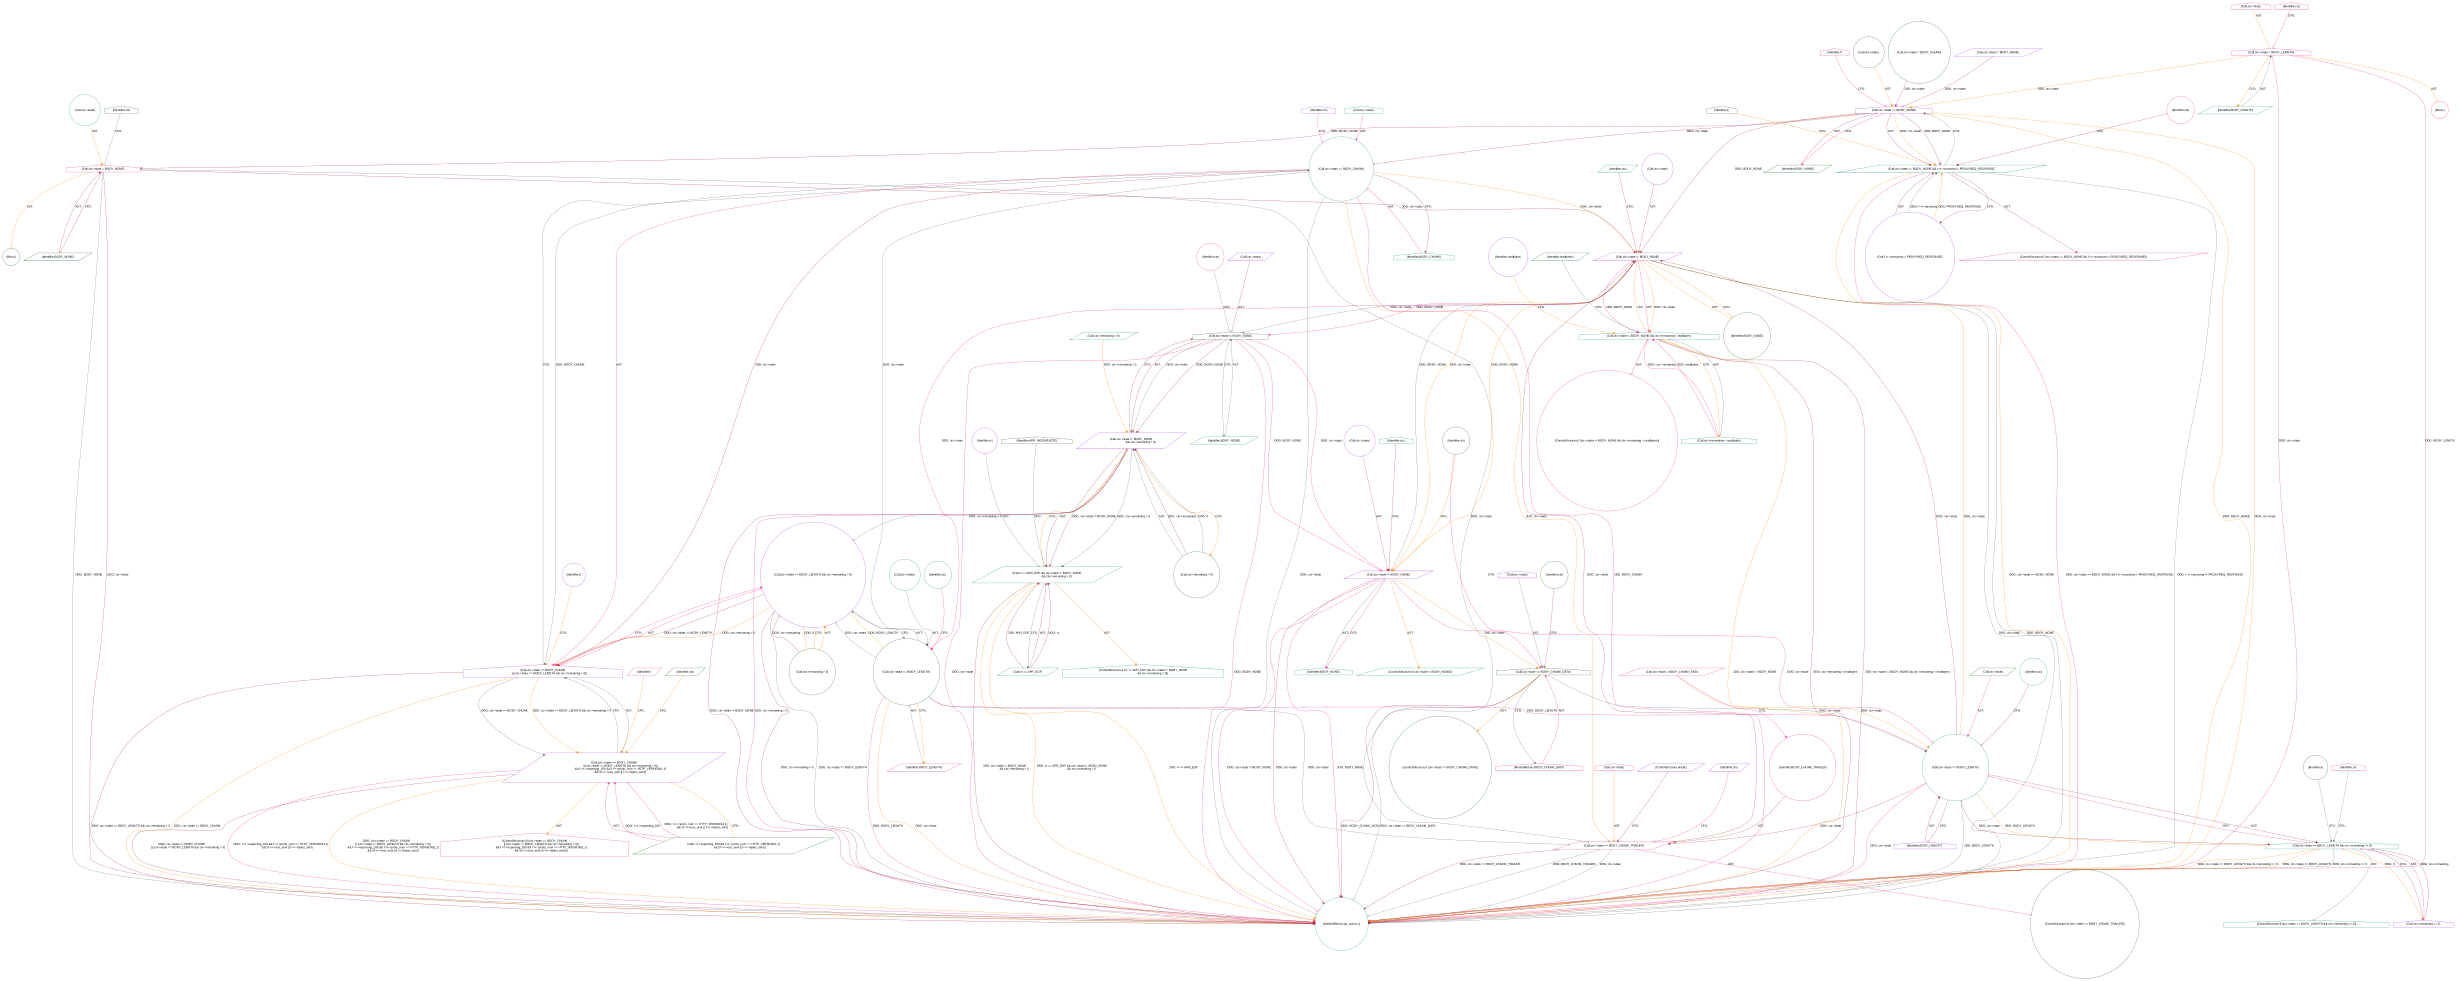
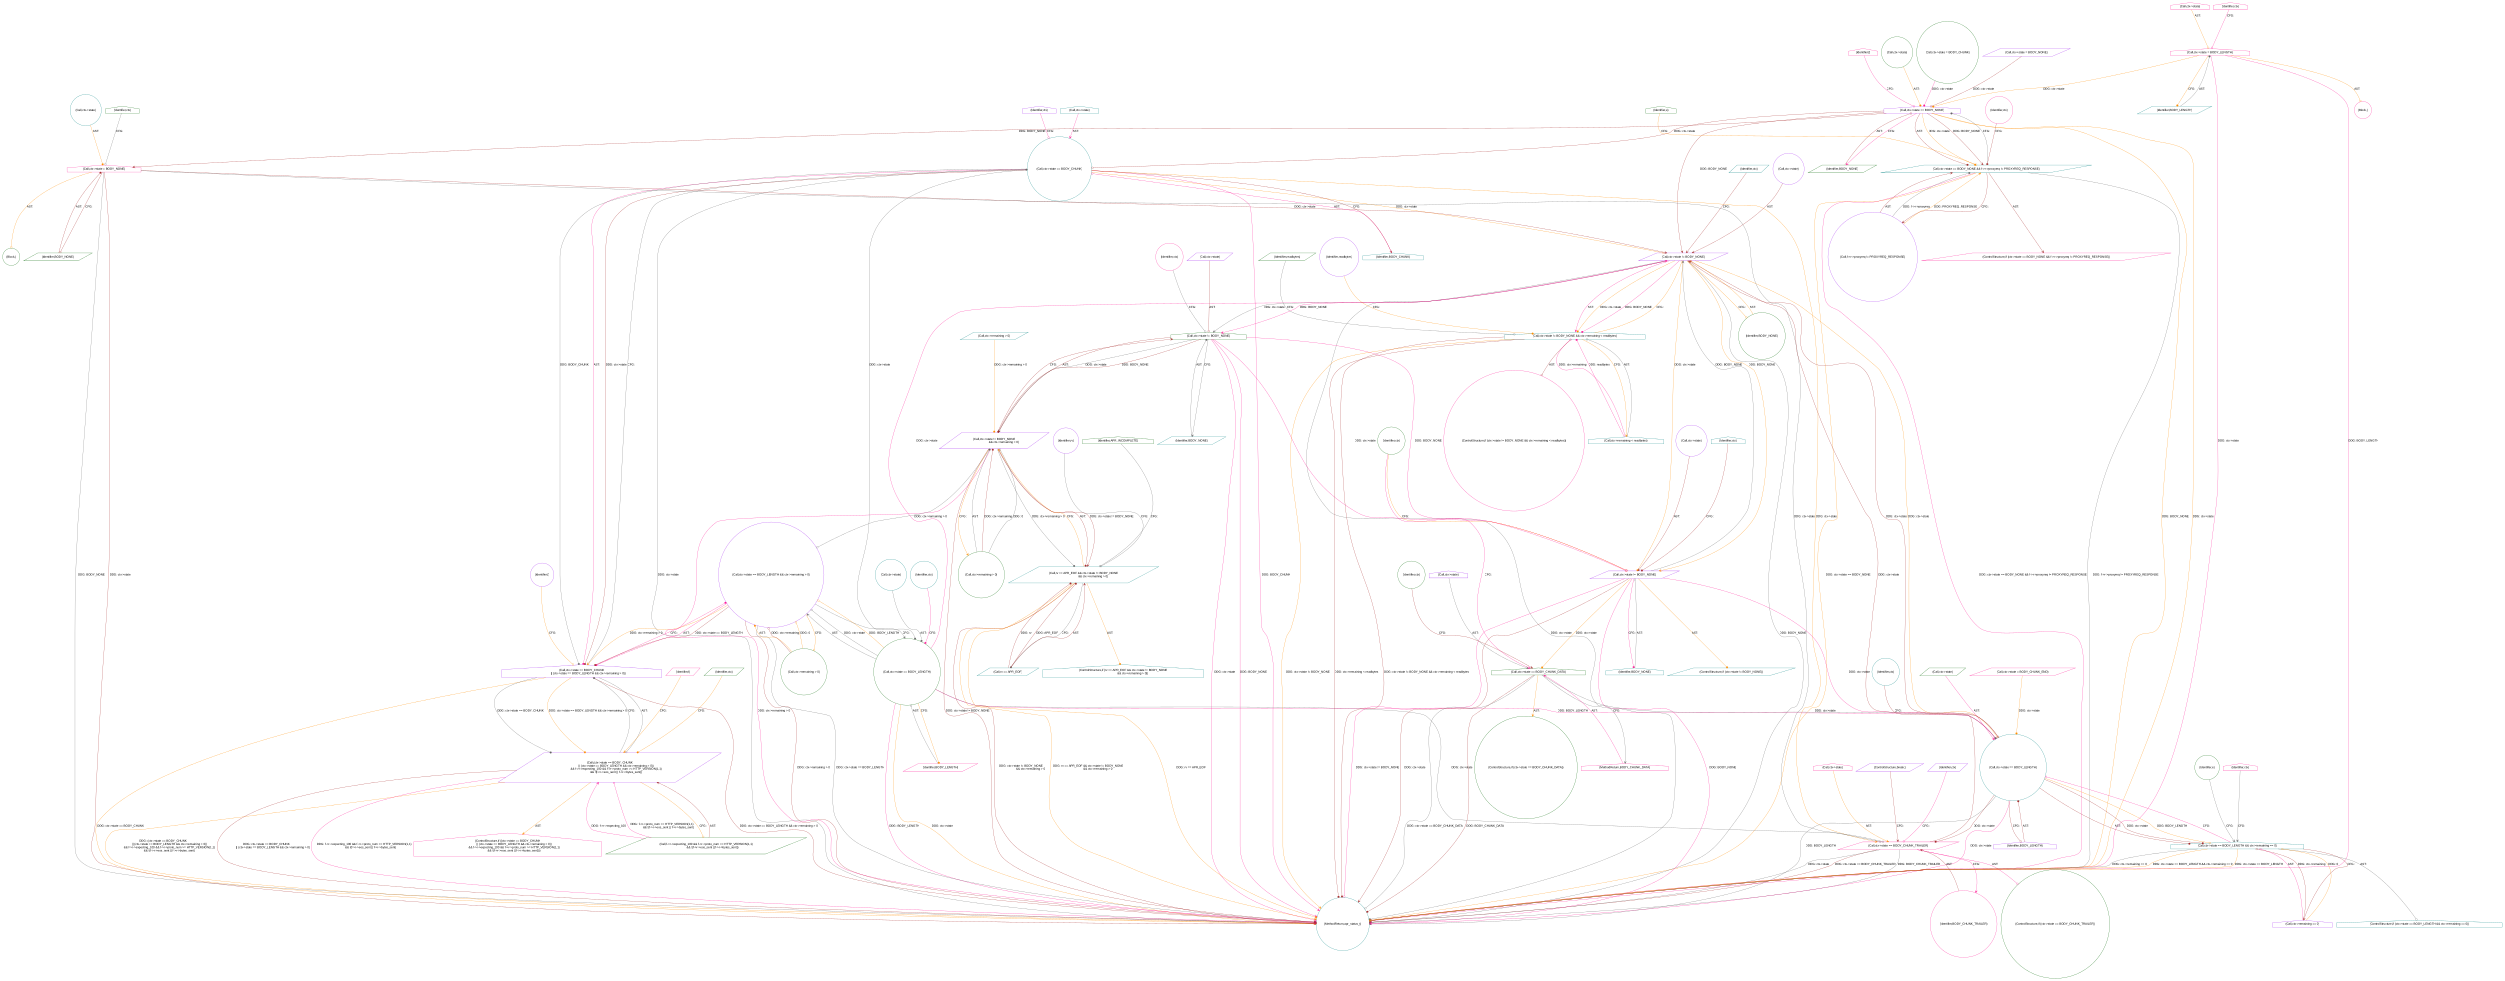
edge "(Call,ctx->state = BODY_CHUNK_END)" -> "(Identifier,BODY_CHUNK_TRAILER)": now "(Call,ctx->state == BODY_CHUNK_TRAILER)" -> "(Identifier,BODY_CHUNK_TRAILER)"
